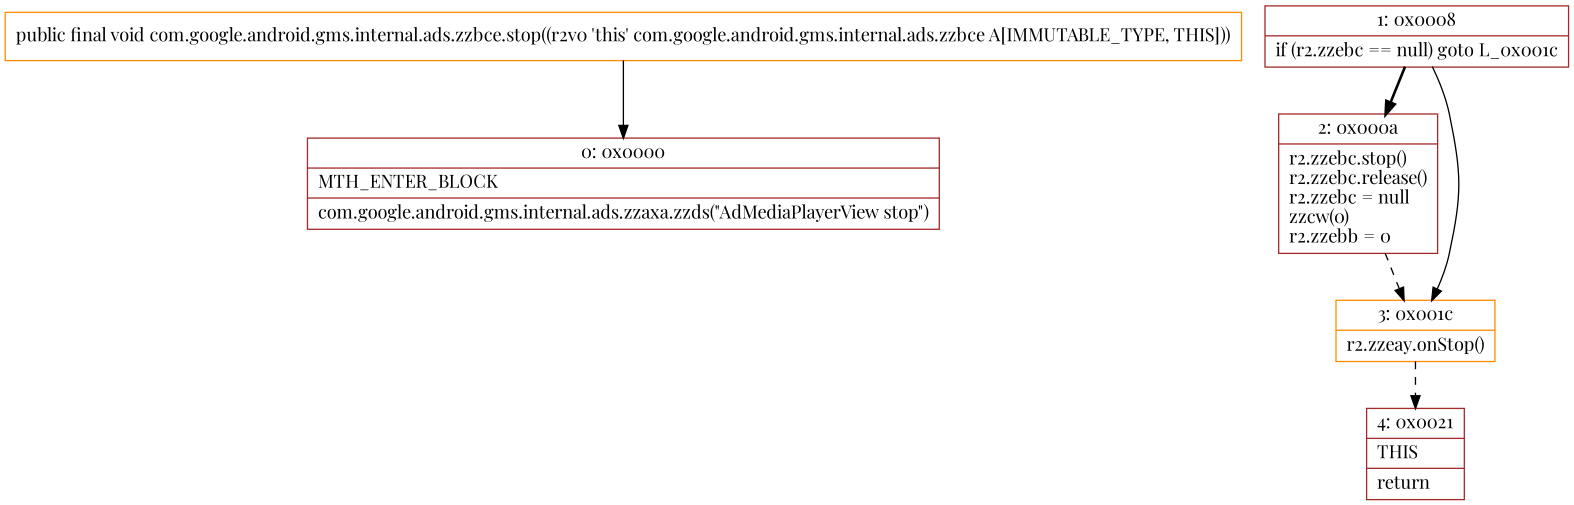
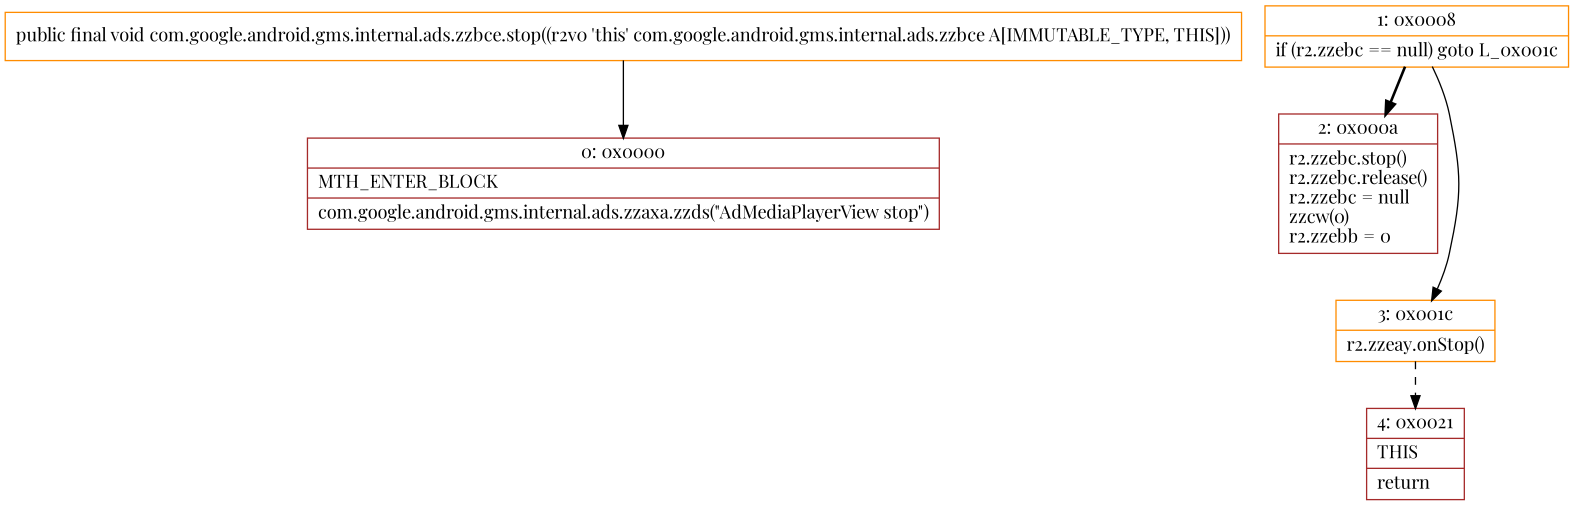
node "1: 0x0008": color brown -> darkorange
edge "2: 0x000a" -> "3: 0x001c": removed
